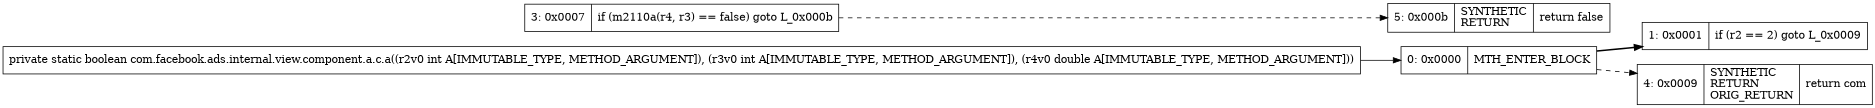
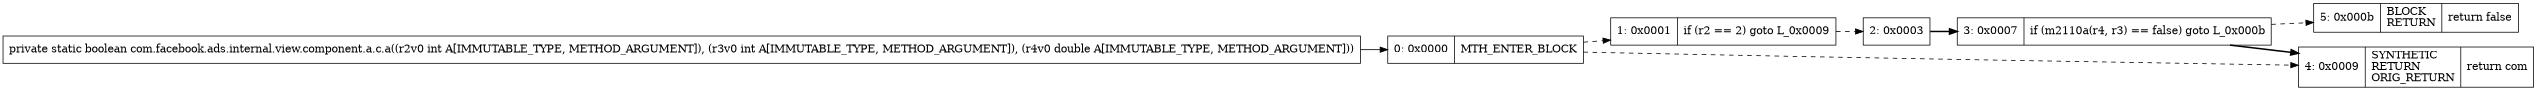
node "5: 0x000b": text "SYNTHETIC" -> "BLOCK"
node "2: 0x0003": added
edge "0: 0x0000" -> "1: 0x0001": style bold -> dashed
edge "3: 0x0007" -> "4: 0x0009": added
